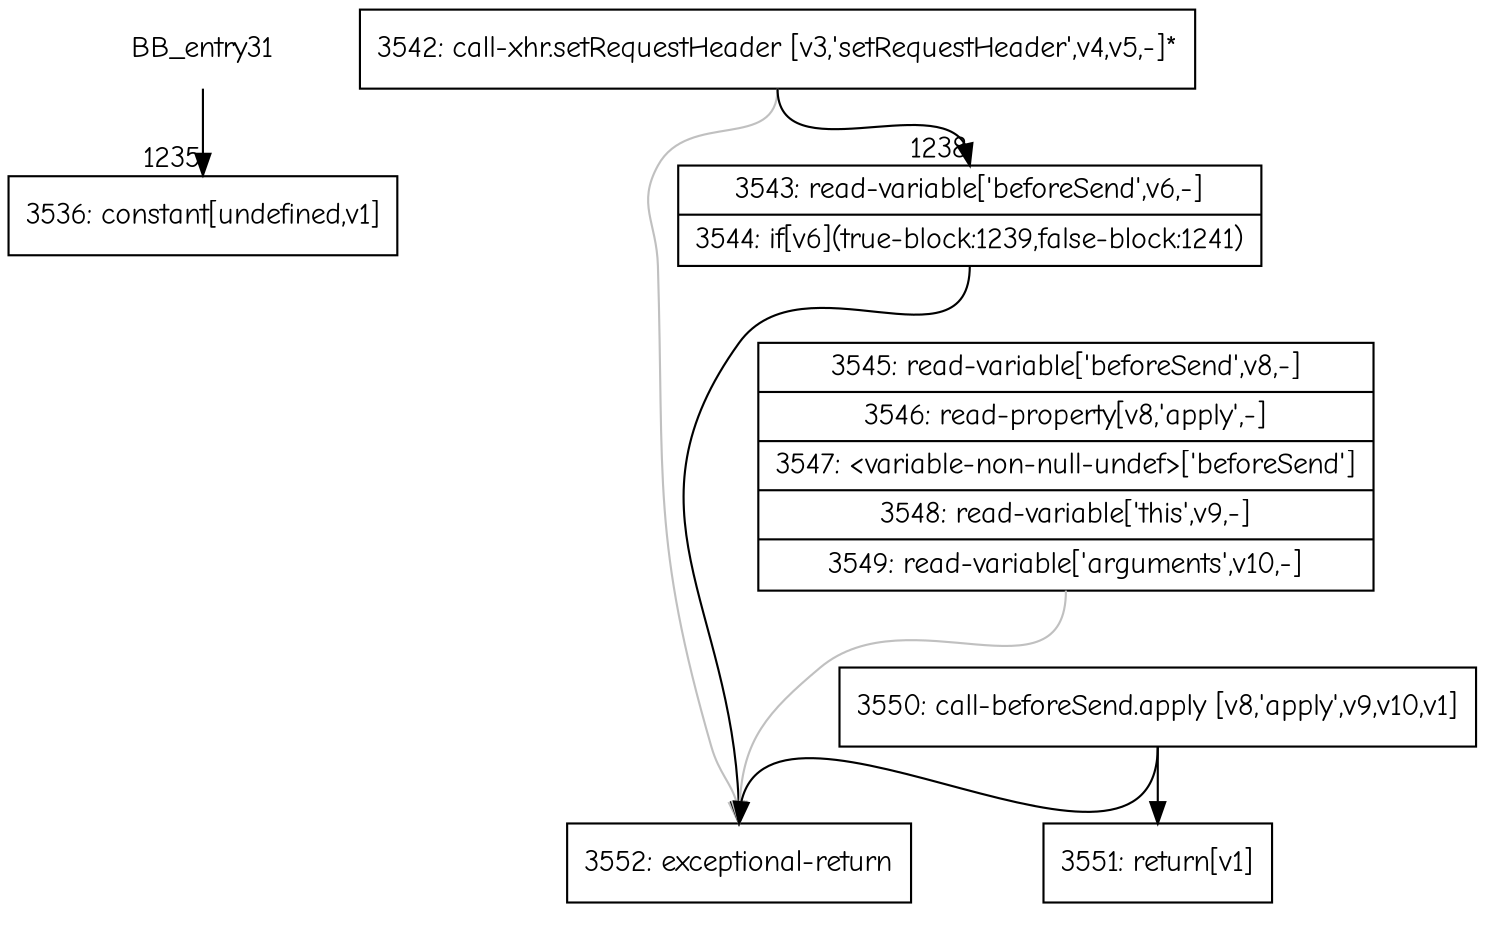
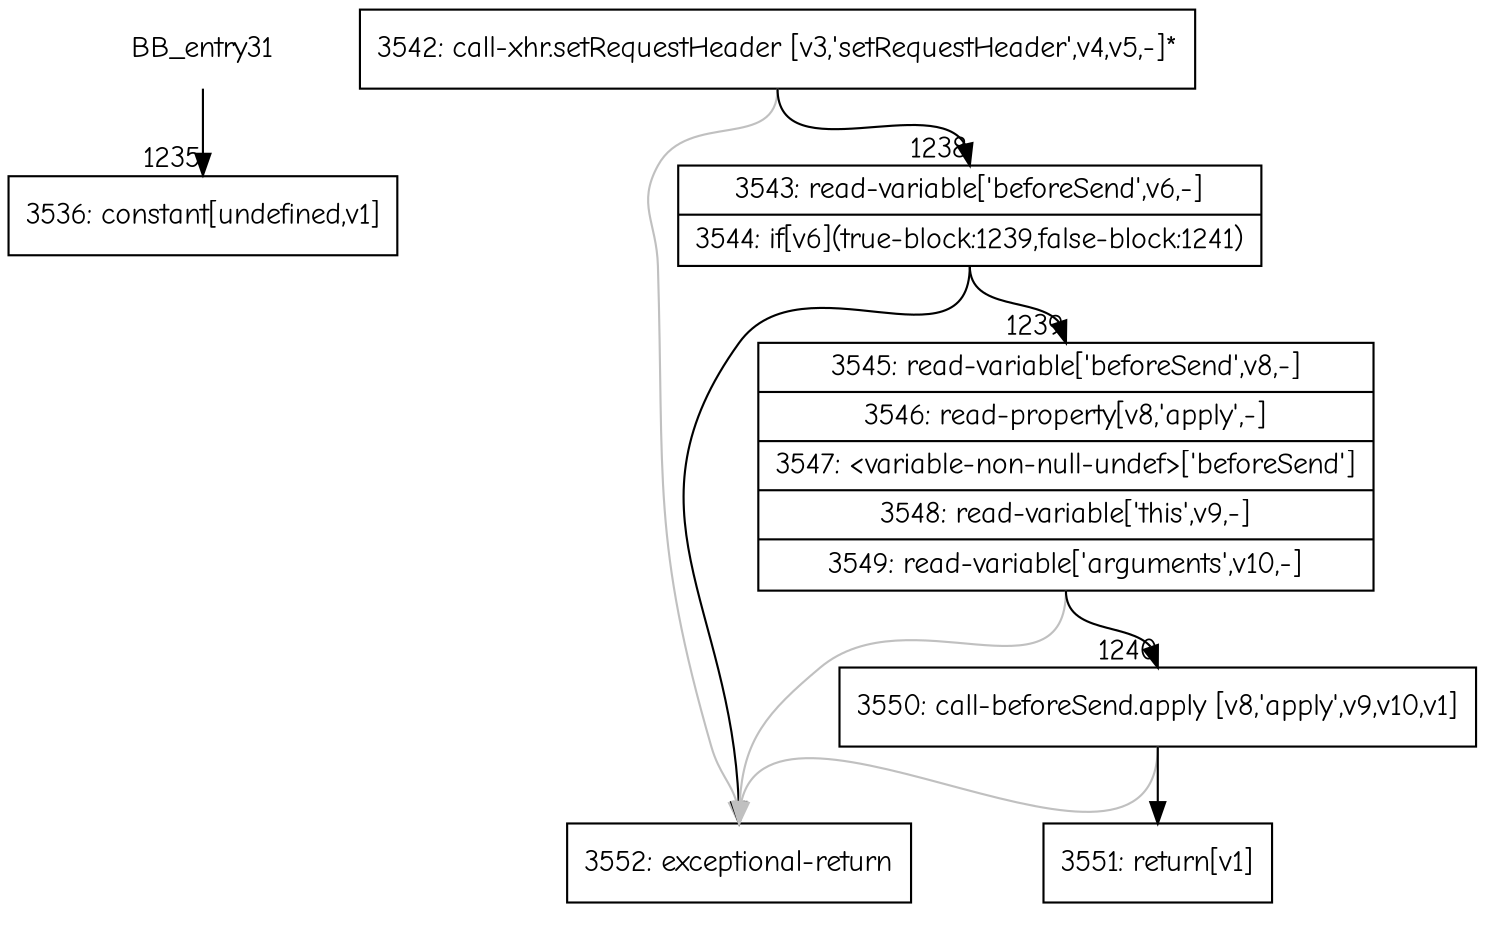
edge "3543: read-variable['beforeSend',v6,-]" -> "3545: read-variable['beforeSend',v8,-]": added
edge "3545: read-variable['beforeSend',v8,-]" -> "3550: call-beforeSend.apply [v8,'apply',v9,v10,v1]": added
edge "3550: call-beforeSend.apply [v8,'apply',v9,v10,v1]" -> "3552: exceptional-return": color black -> gray
